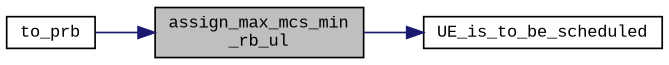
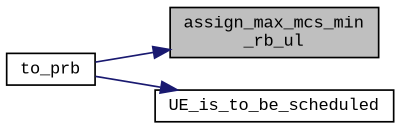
edge "assign_max_mcs_min _rb_ul" -> "UE_is_to_be_scheduled": now "to_prb" -> "UE_is_to_be_scheduled"
